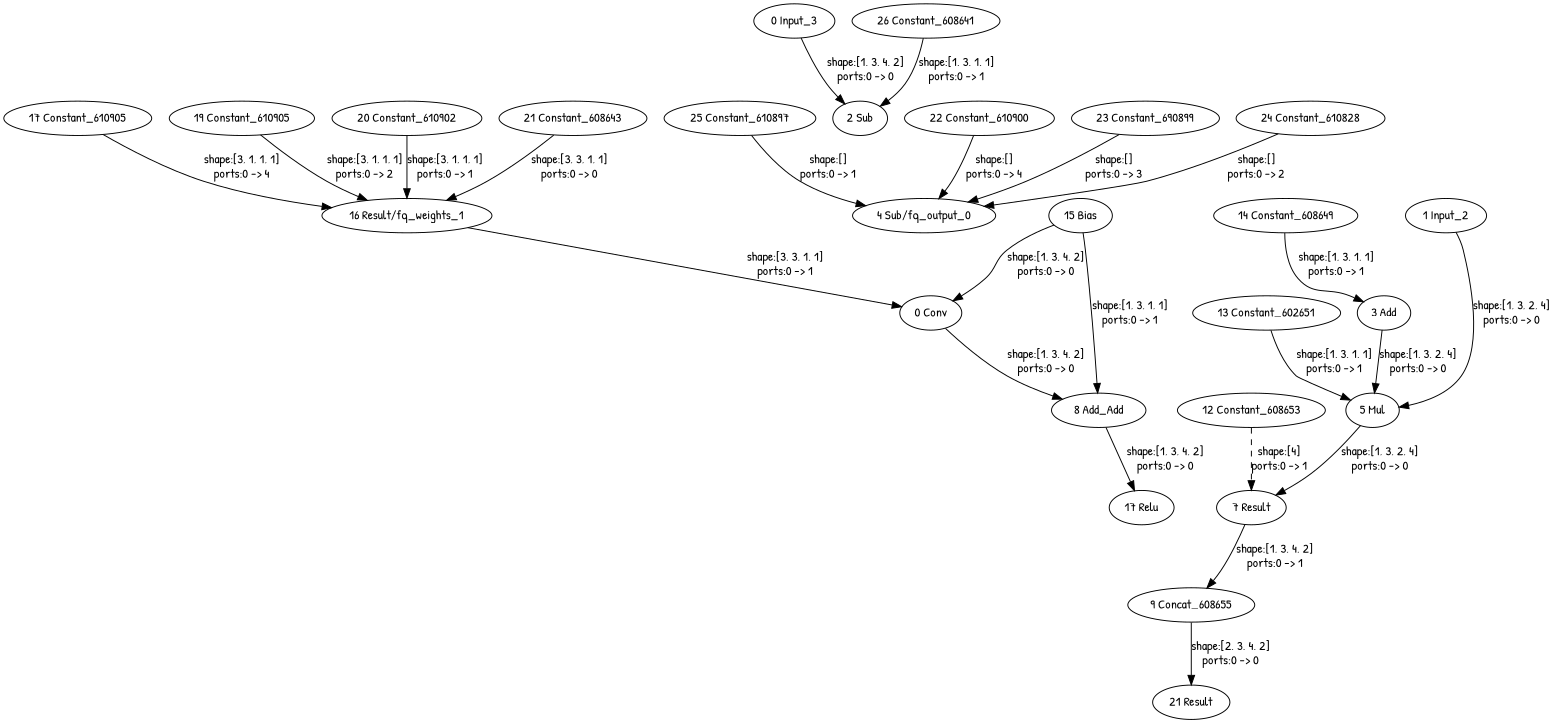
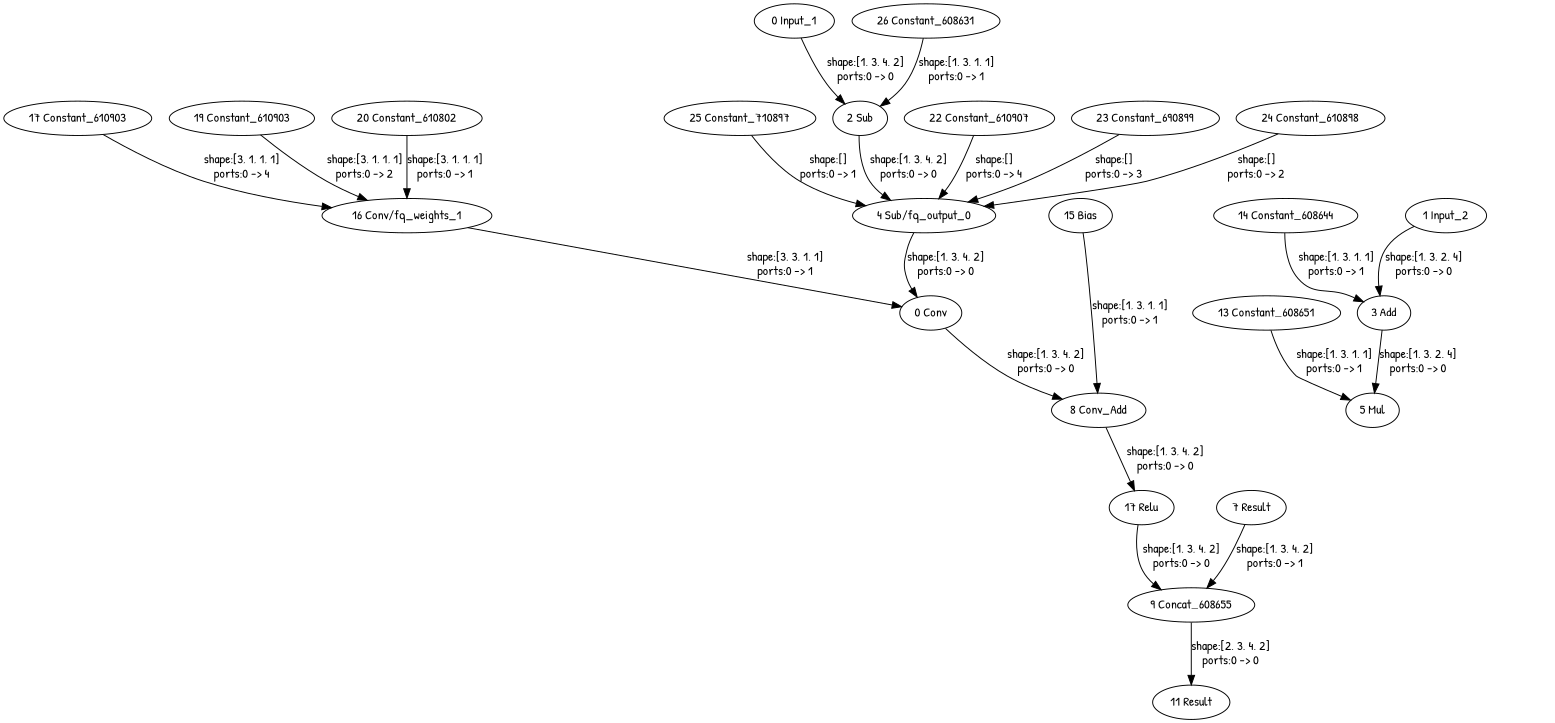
node "0 Input_3": label "0 Input_3" -> "0 Input_1"
node "26 Constant_608641": label "26 Constant_608641" -> "26 Constant_608631"
node "17 Constant_610905": label "17 Constant_610905" -> "17 Constant_610903"
node "19 Constant_610905": label "19 Constant_610905" -> "19 Constant_610903"
node "20 Constant_610902": label "20 Constant_610902" -> "20 Constant_610802"
node "21 Constant_608643": removed
node "25 Constant_610897": label "25 Constant_610897" -> "25 Constant_710897"
node "22 Constant_610900": label "22 Constant_610900" -> "22 Constant_610907"
node "24 Constant_610828": label "24 Constant_610828" -> "24 Constant_610898"
edge "2 Sub" -> "4 Sub/fq_output_0": added, label "shape:[1, 3, 4, 2] ports:0 -> 0"
node "16 Result/fq_weights_1": label "16 Result/fq_weights_1" -> "16 Conv/fq_weights_1"
node "14 Constant_608649": label "14 Constant_608649" -> "14 Constant_608644"
edge "15 Bias" -> "0 Conv": now "4 Sub/fq_output_0" -> "0 Conv"
node "13 Constant_602651": label "13 Constant_602651" -> "13 Constant_608651"
edge "1 Input_2" -> "5 Mul": now "1 Input_2" -> "3 Add"
node "8 Add_Add": label "8 Add_Add" -> "8 Conv_Add"
node "12 Constant_608653": removed
edge "5 Mul" -> "7 Result": removed, label "shape:[1, 3, 2, 4] ports:0 -> 0"
edge "17 Relu" -> "9 Concat_608655": added, label "shape:[1, 3, 4, 2] ports:0 -> 0"
node "21 Result": label "21 Result" -> "11 Result"
